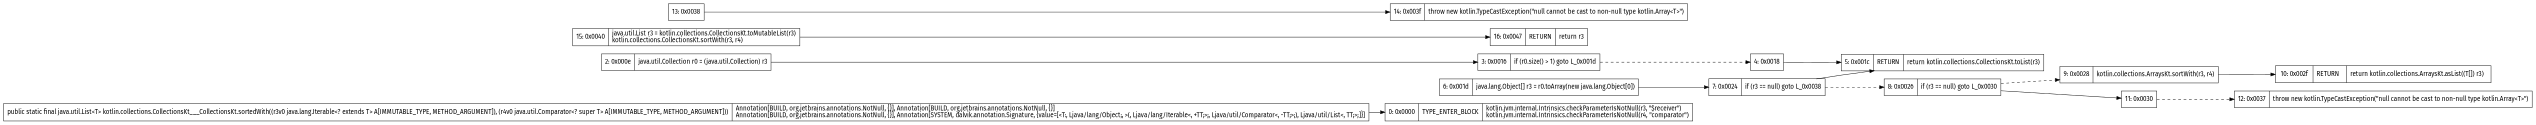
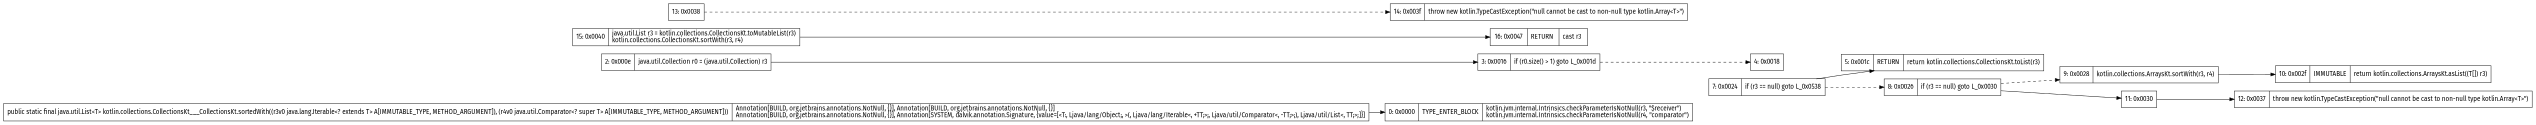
edge "13: 0x0038" -> "14: 0x003f": style solid -> dashed
node "16: 0x0047": text "return r3" -> "cast r3"
edge "4: 0x0018" -> "5: 0x001c": removed
node "10: 0x002f": text "RETURN" -> "IMMUTABLE"
node "6: 0x001d": removed
node "7: 0x0024": text "if (r3 == null) goto L_0x0038" -> "if (r3 == null) goto L_0x0538"
edge "11: 0x0030" -> "12: 0x0037": style dashed -> solid
